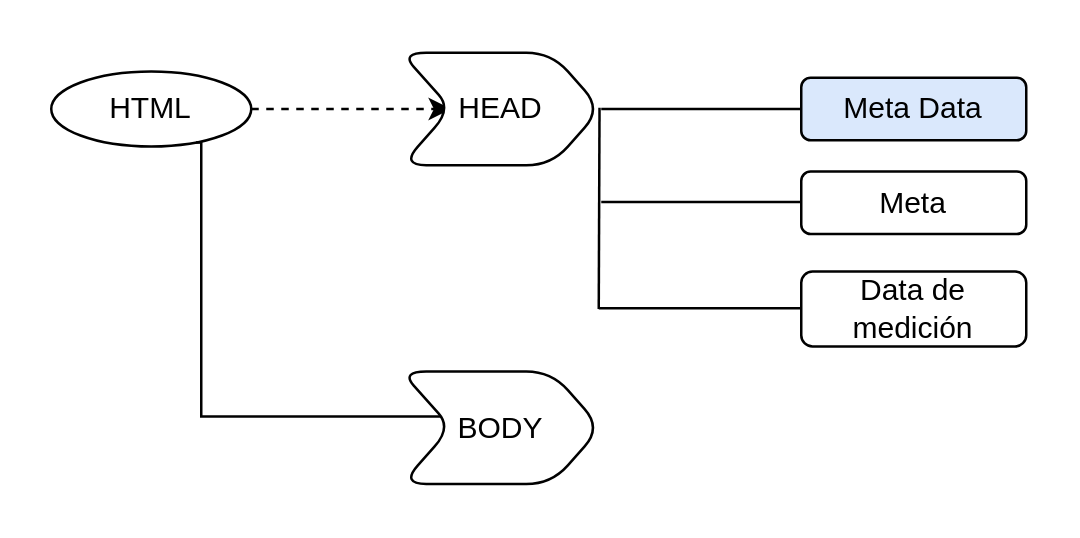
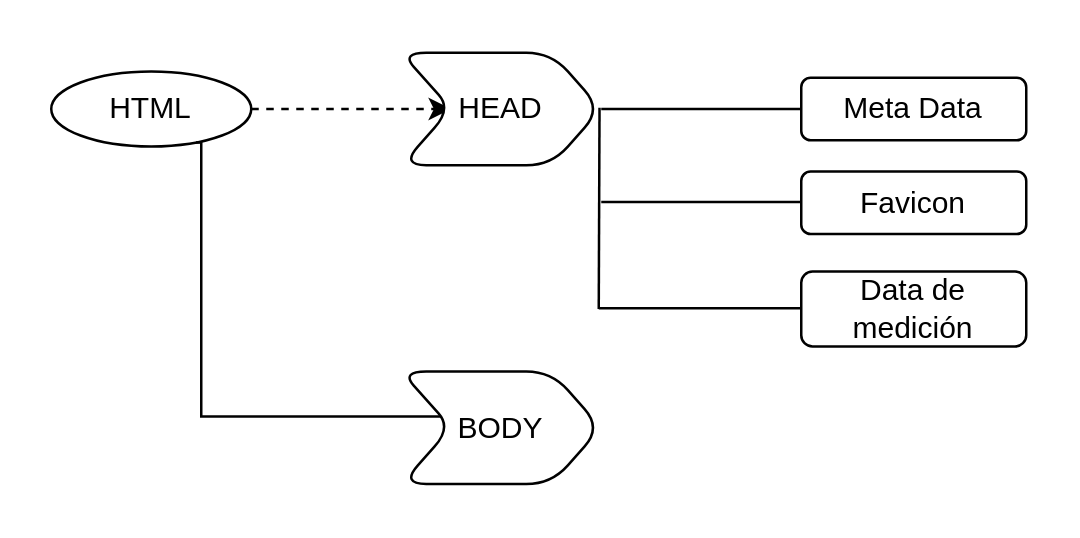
node "Meta Data": fillcolor #dae8fc -> #ffffff
node "Meta": label "Meta" -> "Favicon"
